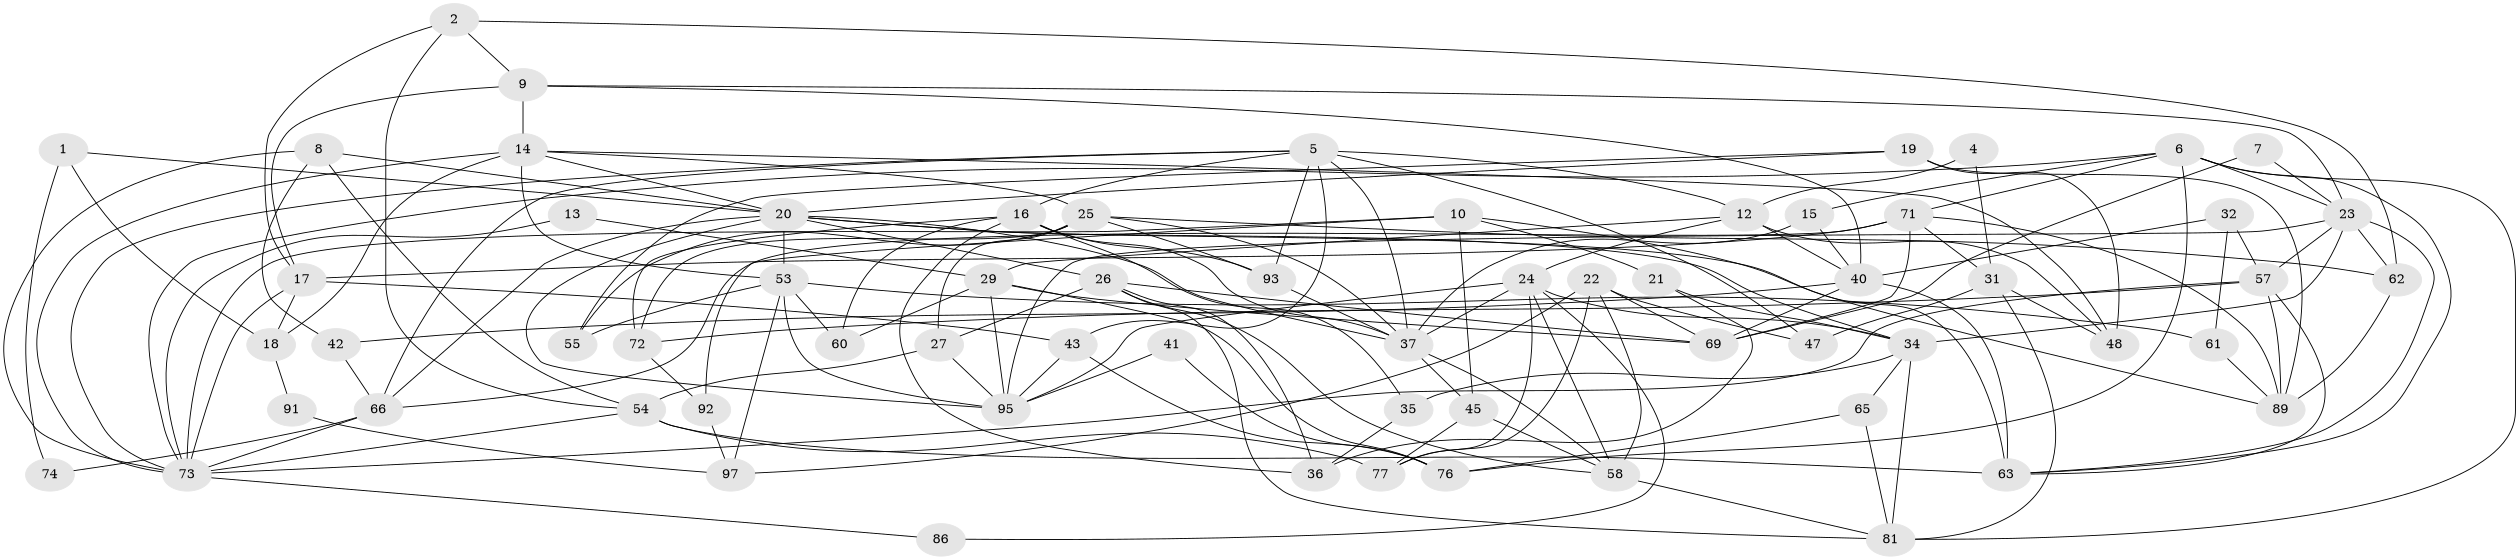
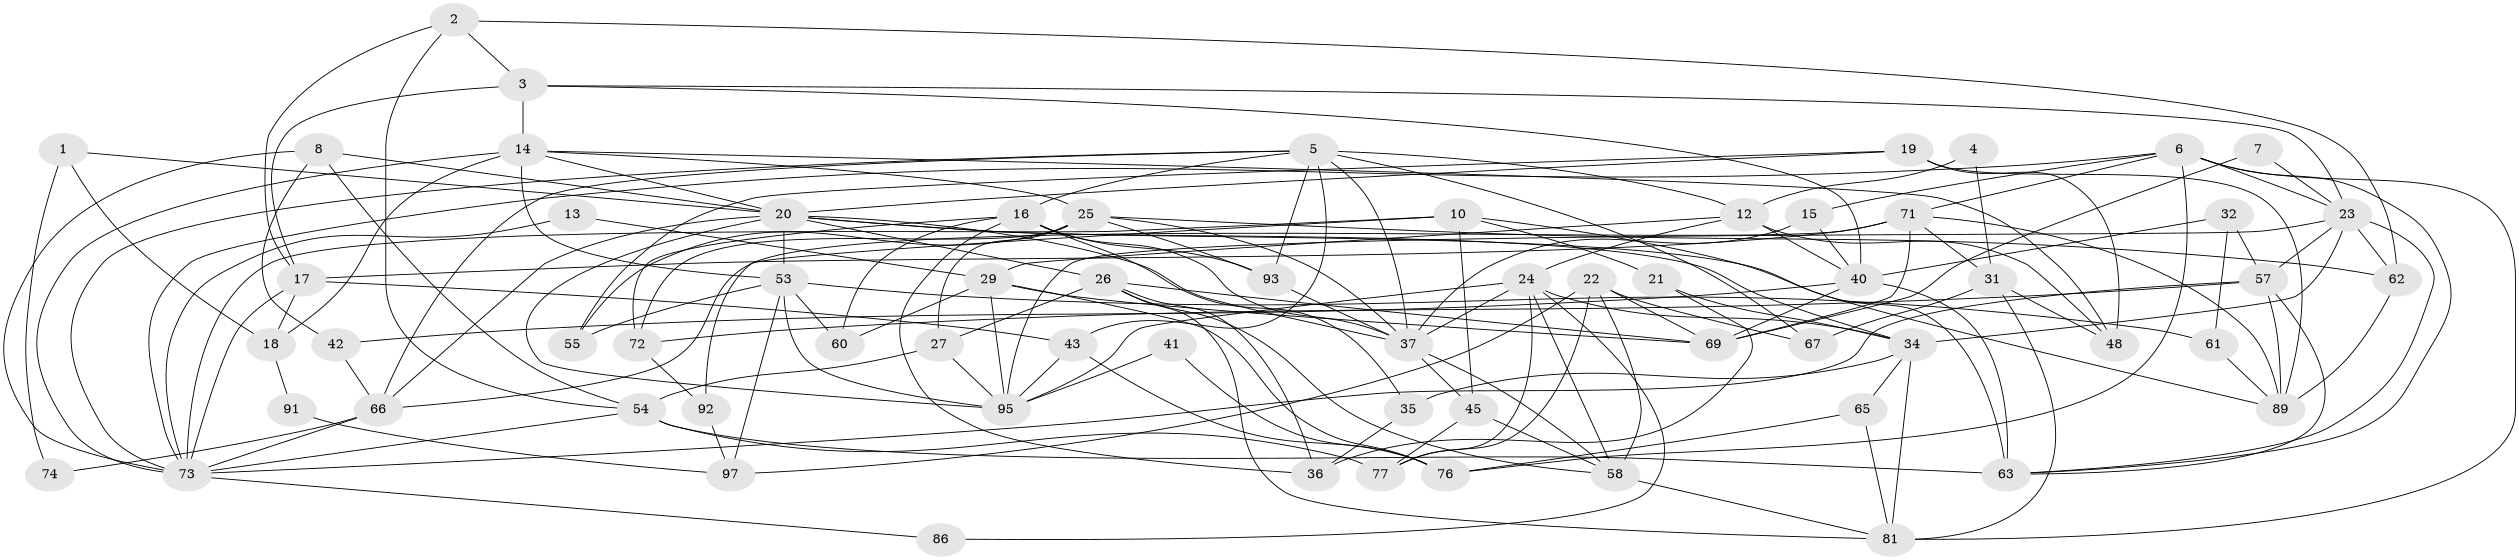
node "9": label "9" -> "3"
node "47": label "47" -> "67"
